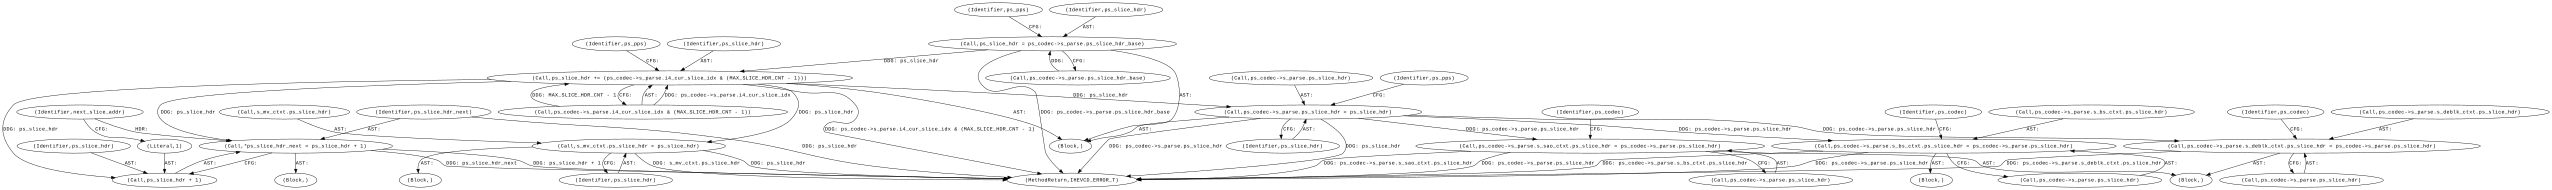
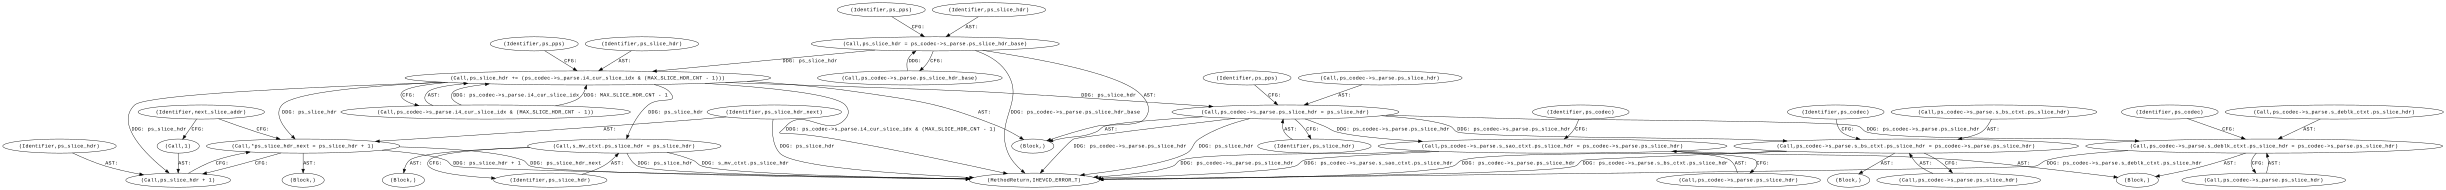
node "(Call,s_mv_ctxt.ps_slice_hdr)": removed
edge "(Identifier,next_slice_addr)" -> "(Call,*ps_slice_hdr_next = ps_slice_hdr + 1)": label "HDR: " -> "CFG: "
node "(Literal,1)": label "(Literal,1)" -> "(Call,1)"
edge "(Call,ps_slice_hdr + 1)" -> "(Call,*ps_slice_hdr_next = ps_slice_hdr + 1)": label "AST: " -> "CFG: "
